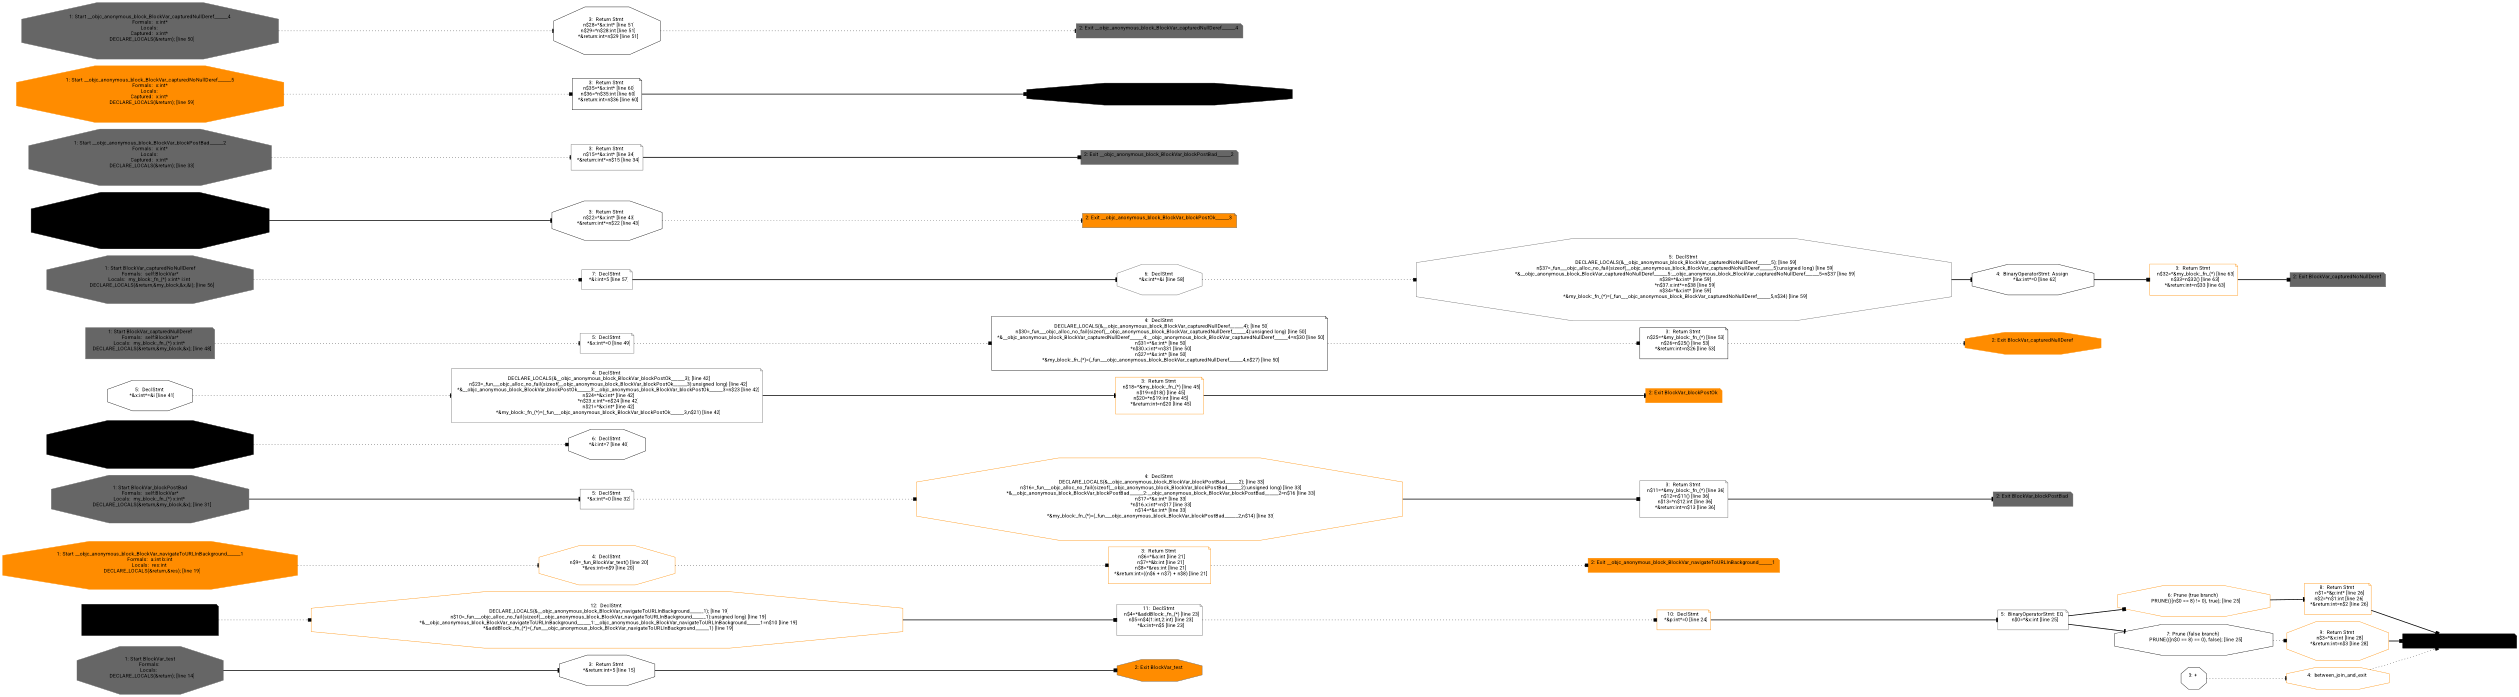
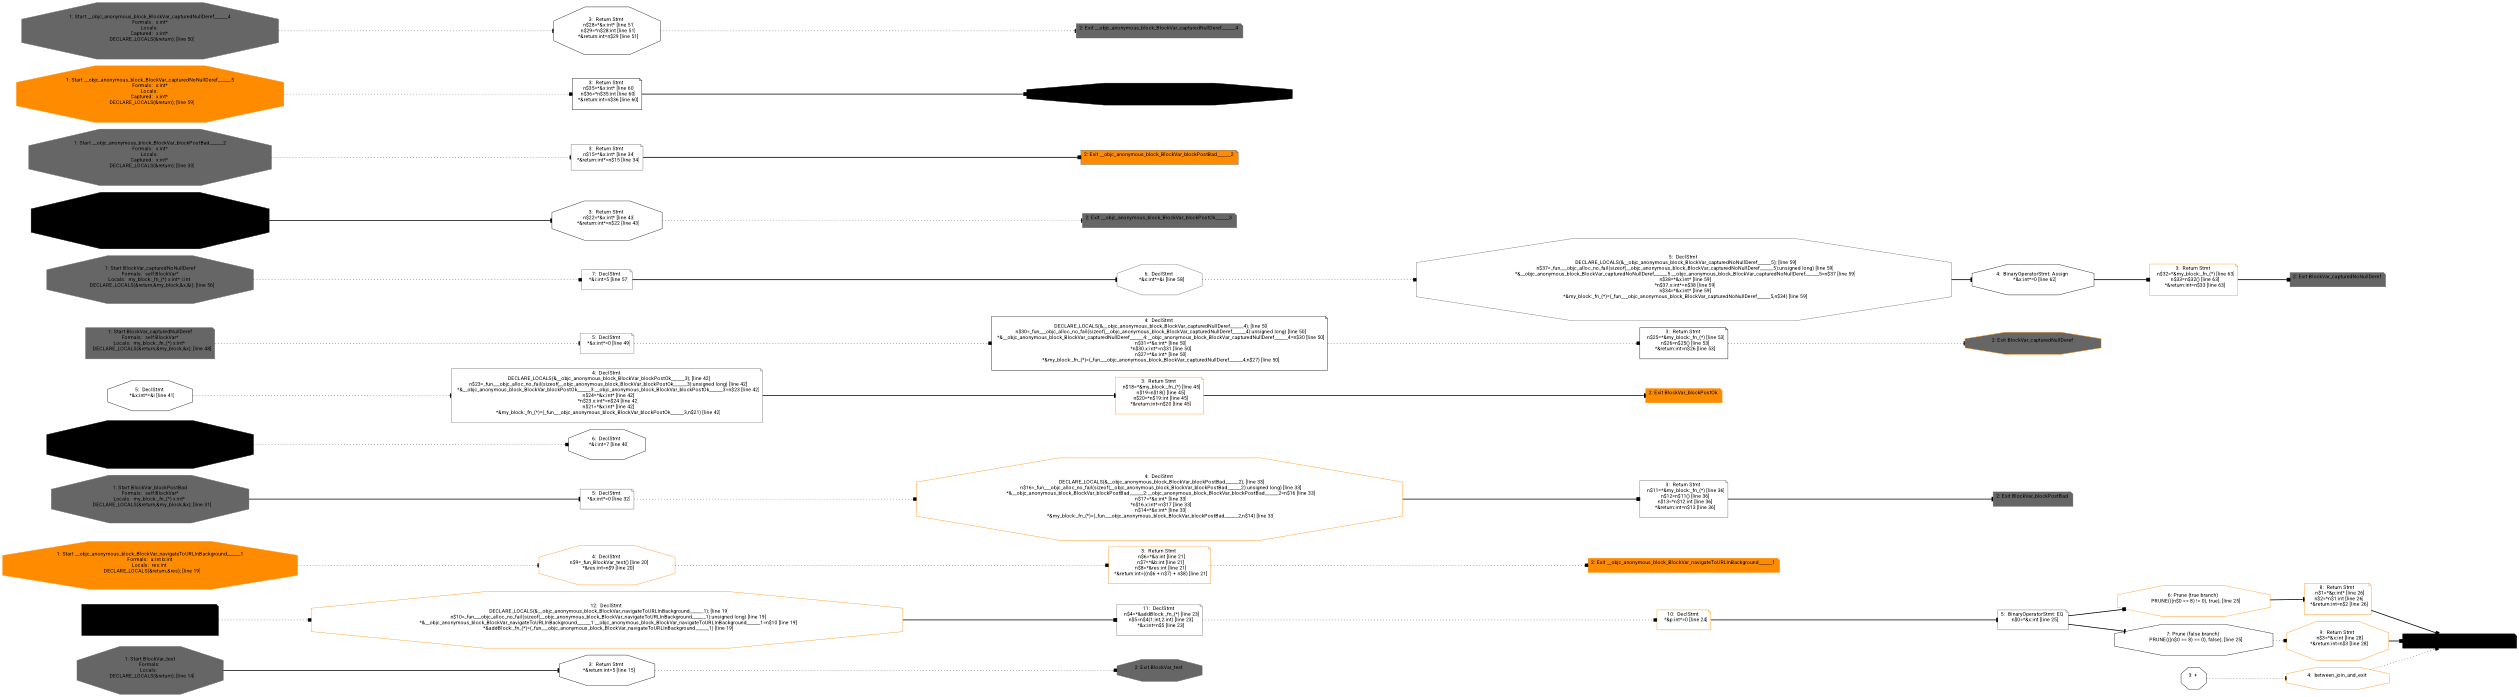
node "2: Exit __objc_anonymous_block_BlockVar_blockPostBad______2": fillcolor gray40 -> darkorange
node "2: Exit __objc_anonymous_block_BlockVar_blockPostOk______3": fillcolor darkorange -> gray40
node "2: Exit BlockVar_capturedNullDeref": fillcolor darkorange -> gray40
edge "3:  Return Stmt *&return:int=5 [line 15]" -> "2: Exit BlockVar_test": style bold -> dotted
node "2: Exit BlockVar_test": fillcolor darkorange -> gray40
